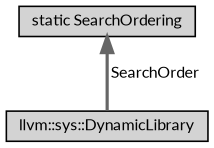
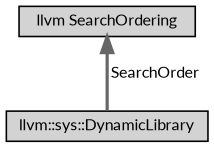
node "static SearchOrdering": label "static SearchOrdering" -> "llvm SearchOrdering"
